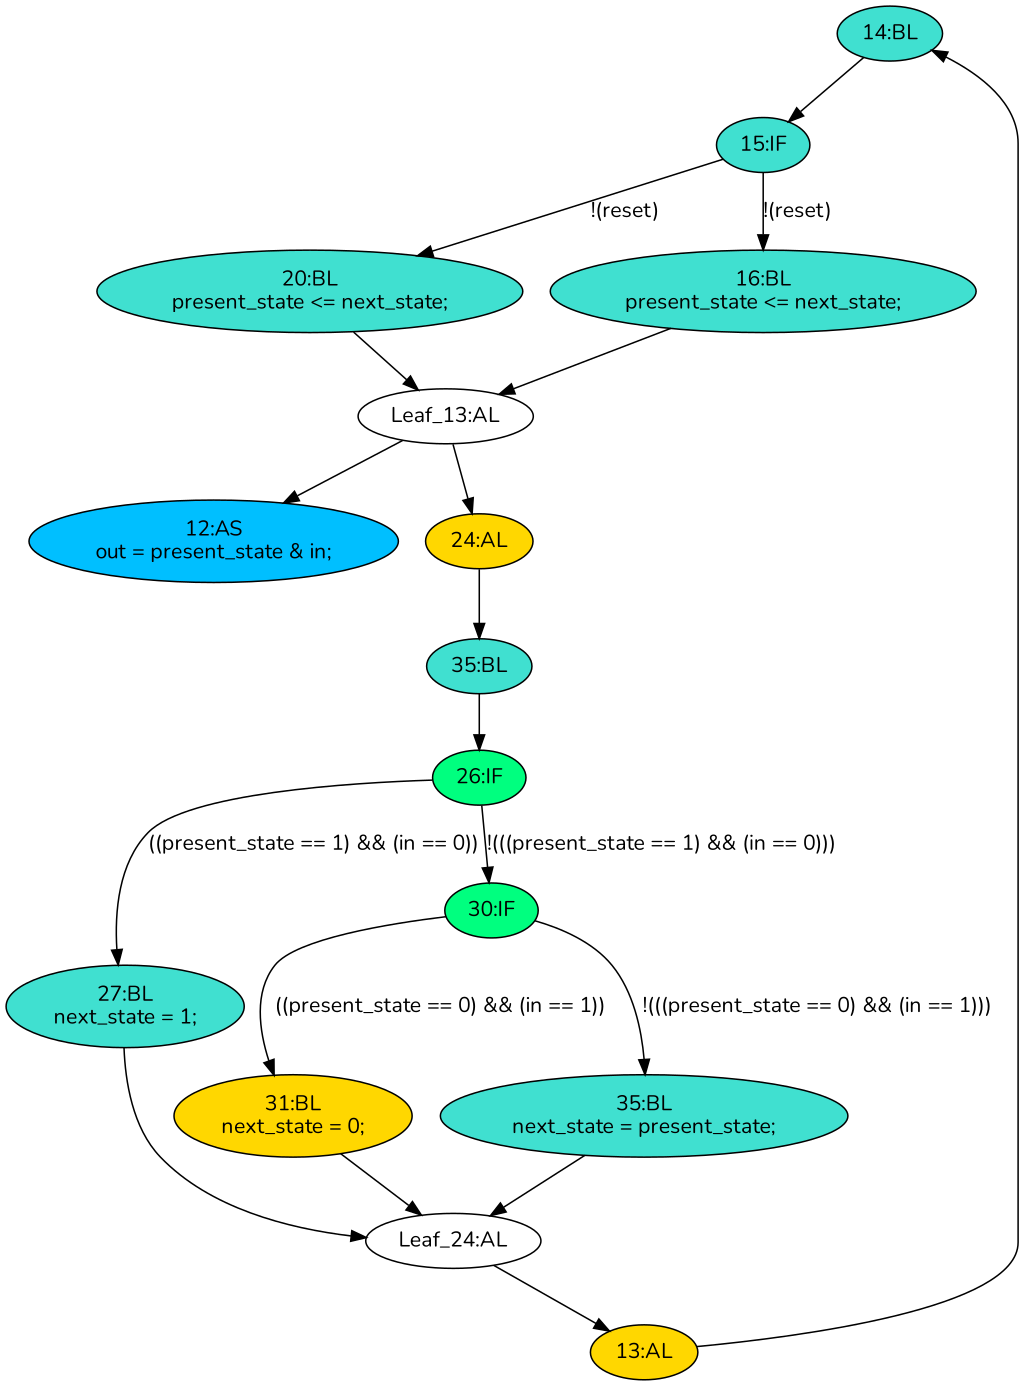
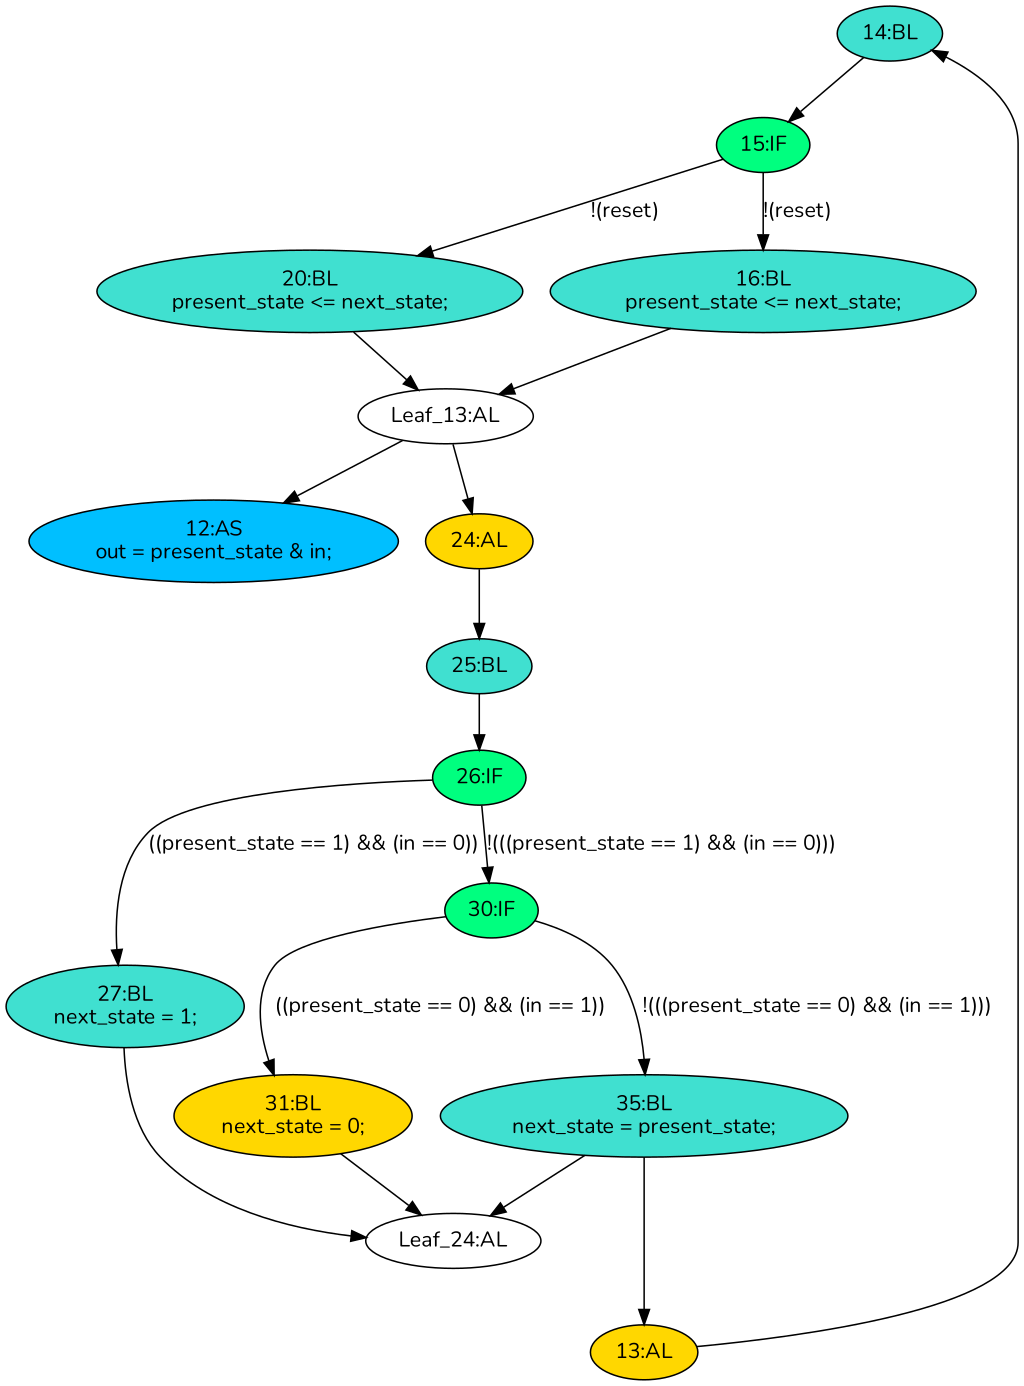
node "15:IF": fillcolor turquoise -> springgreen
node "35:BL": label "35:BL" -> "25:BL"
edge "Leaf_24:AL" -> "13:AL": now "35:BL next_state = present_state;" -> "13:AL"
